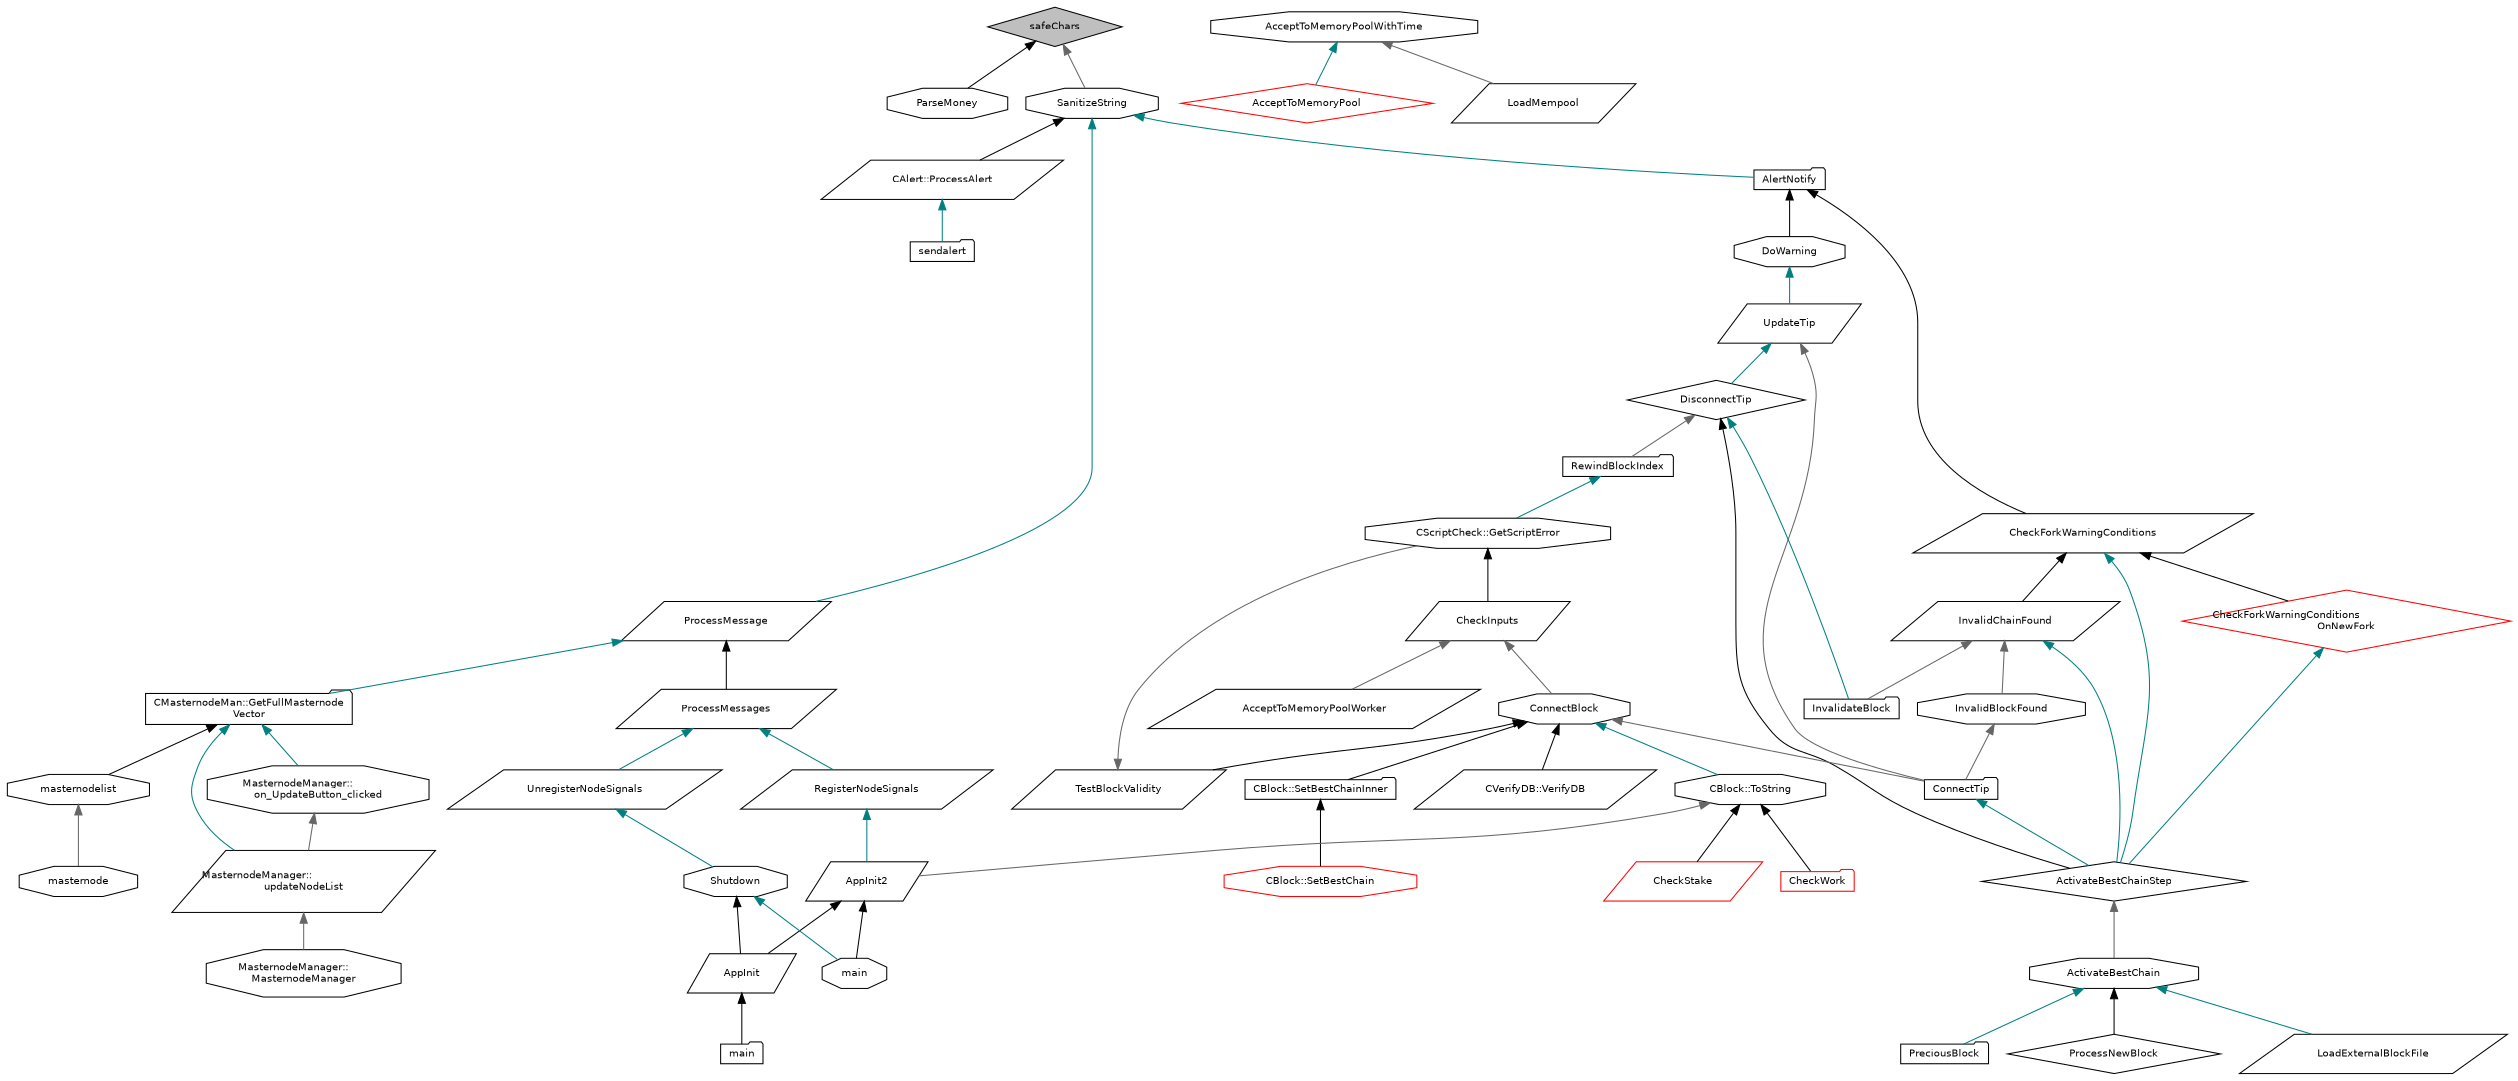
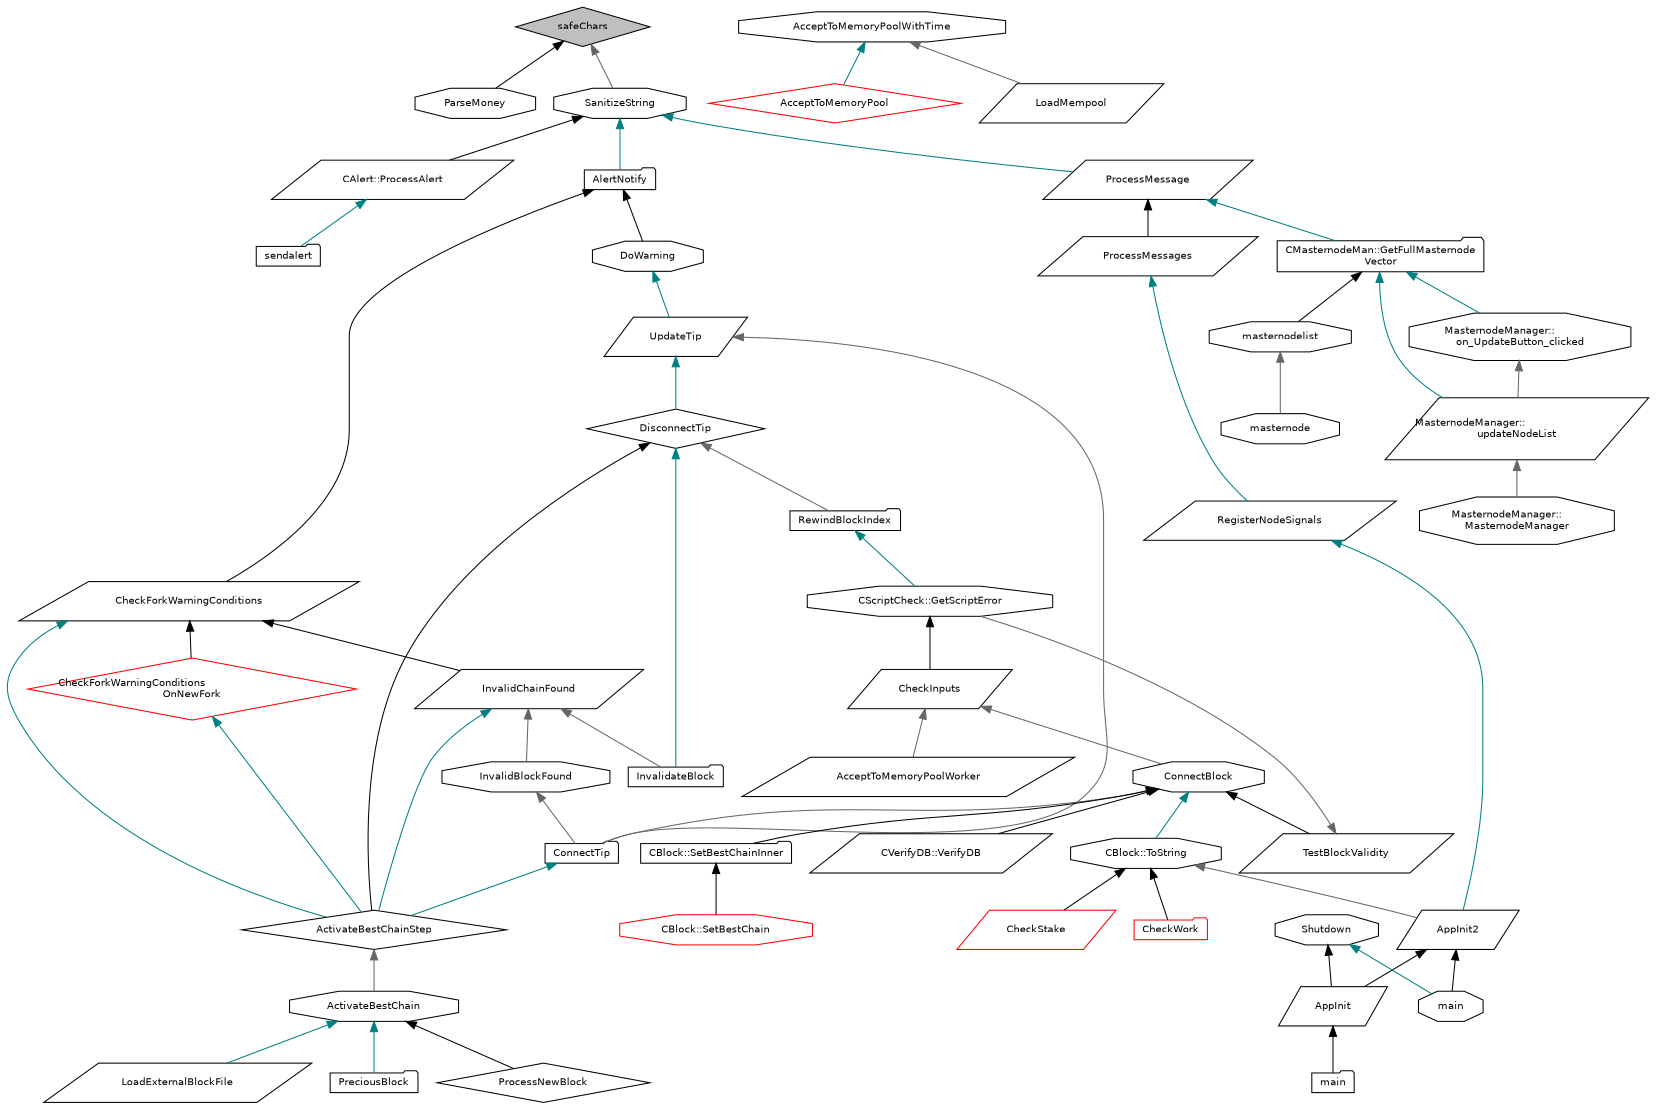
node "UnregisterNodeSignals": removed
